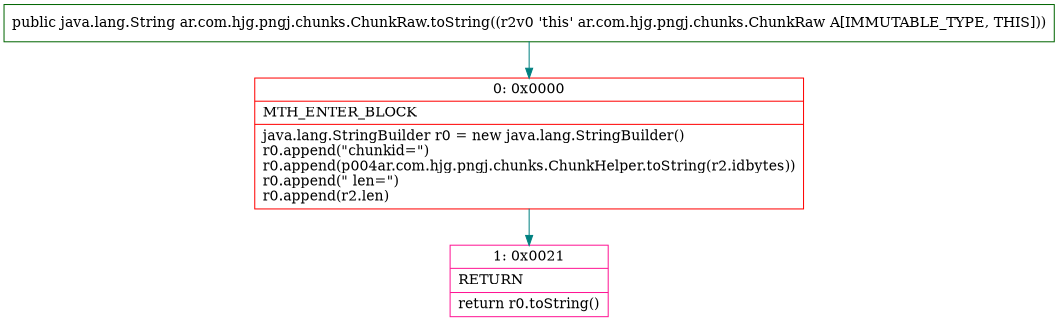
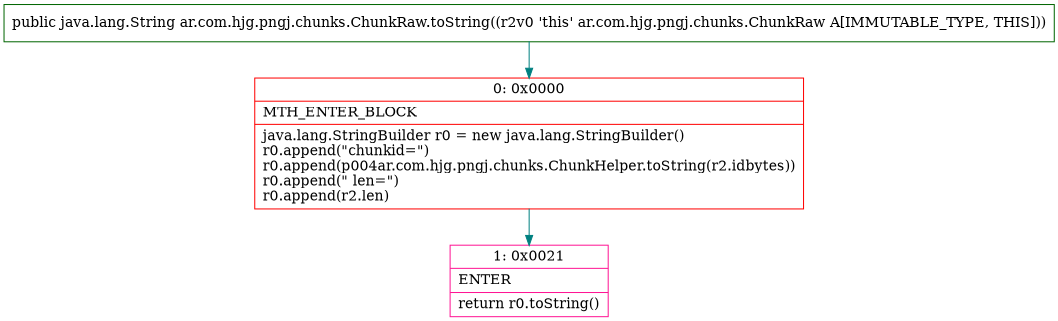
node "1: 0x0021": text "RETURN" -> "ENTER"
